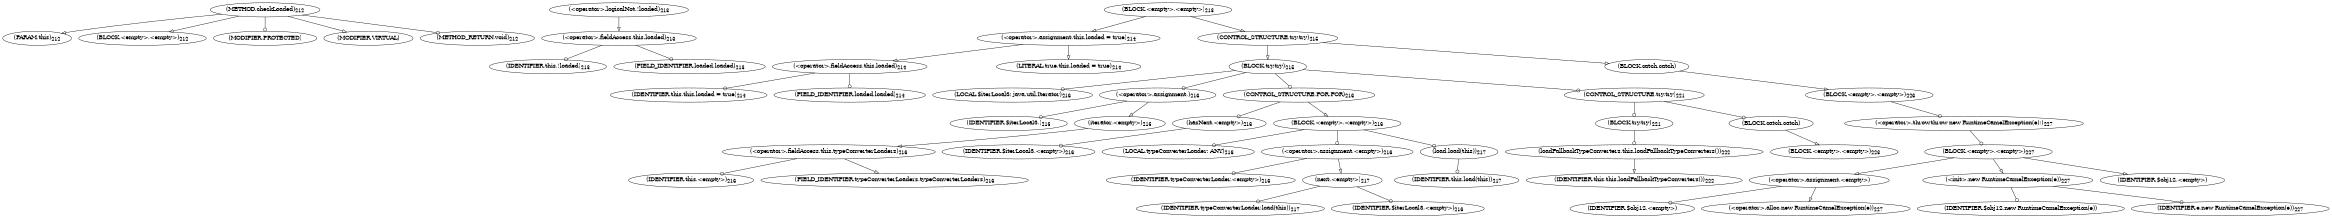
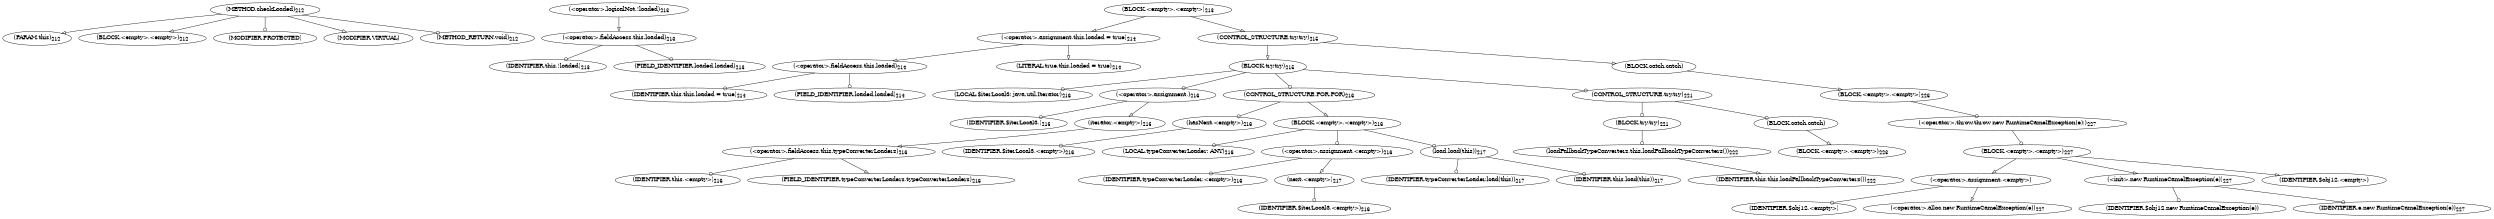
edge "(next,<empty>)" -> "(IDENTIFIER,typeConverterLoader,load(this))": now "(load,load(this))" -> "(IDENTIFIER,typeConverterLoader,load(this))"
